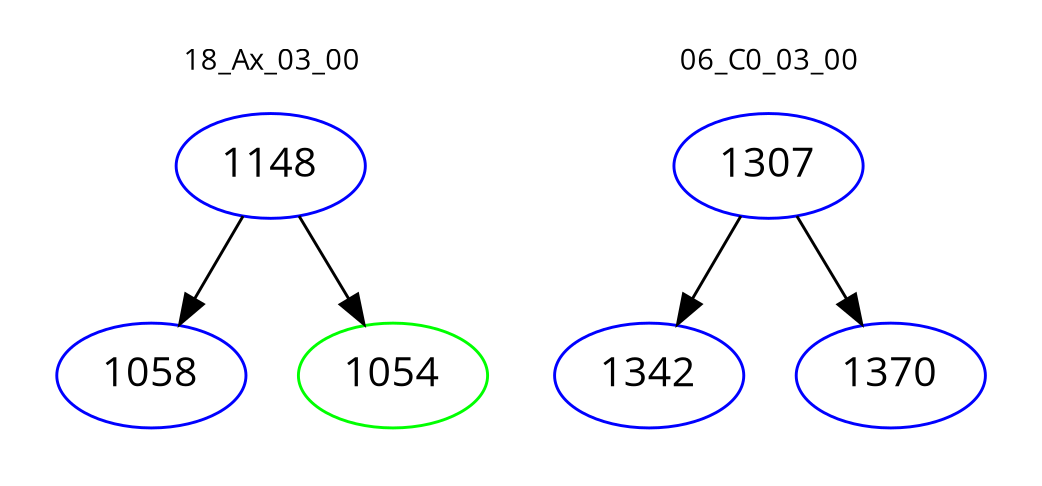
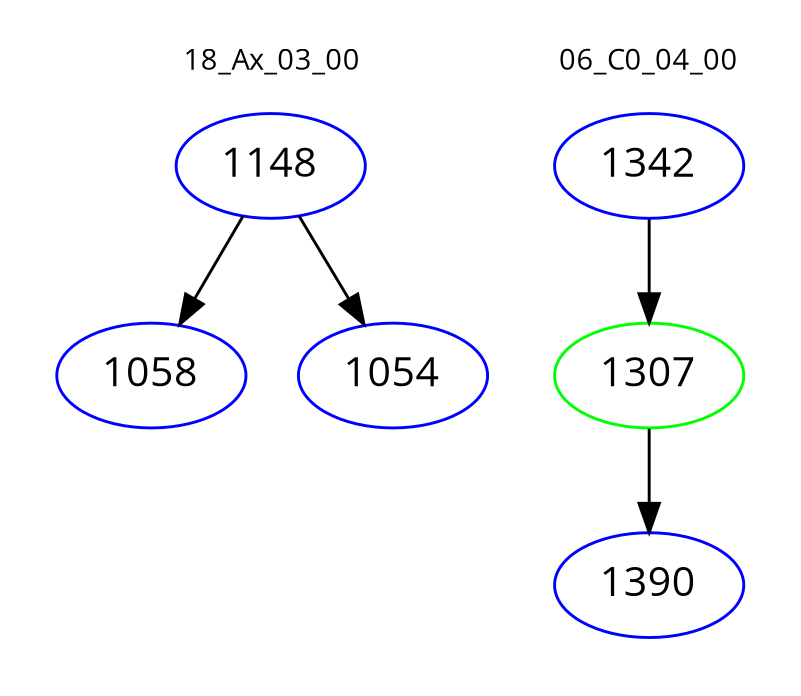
cluster "06_C0_03_00": label "06_C0_03_00" -> "06_C0_04_00"
node "1307": color blue -> green
edge "1307" -> "1342": reversed
node "1054": color green -> blue
node "1370": label "1370" -> "1390"
